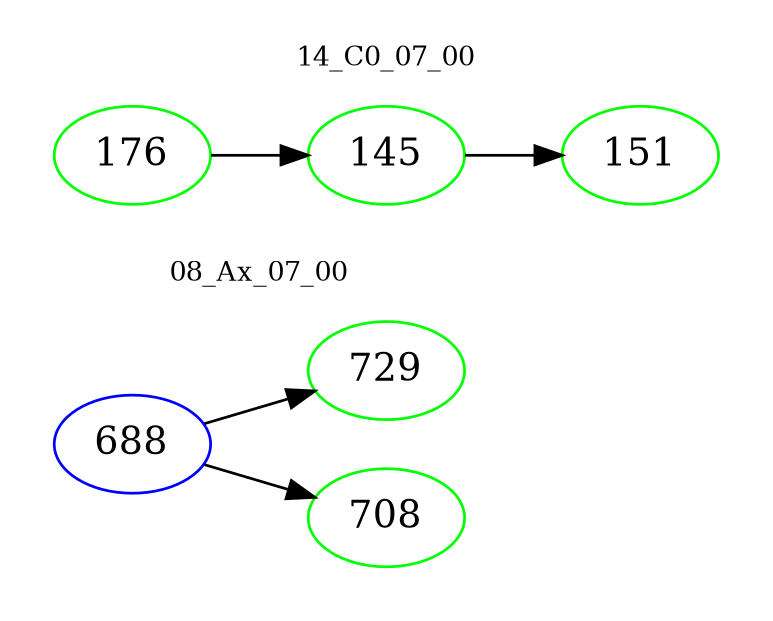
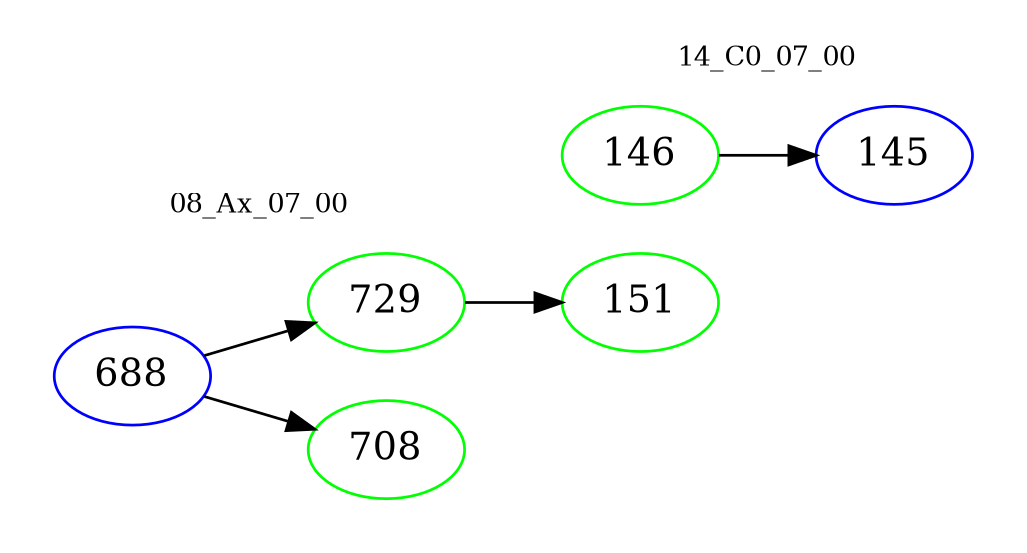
node "176": label "176" -> "146"
node "145": color green -> blue
edge "145" -> "151": now "729" -> "151"
